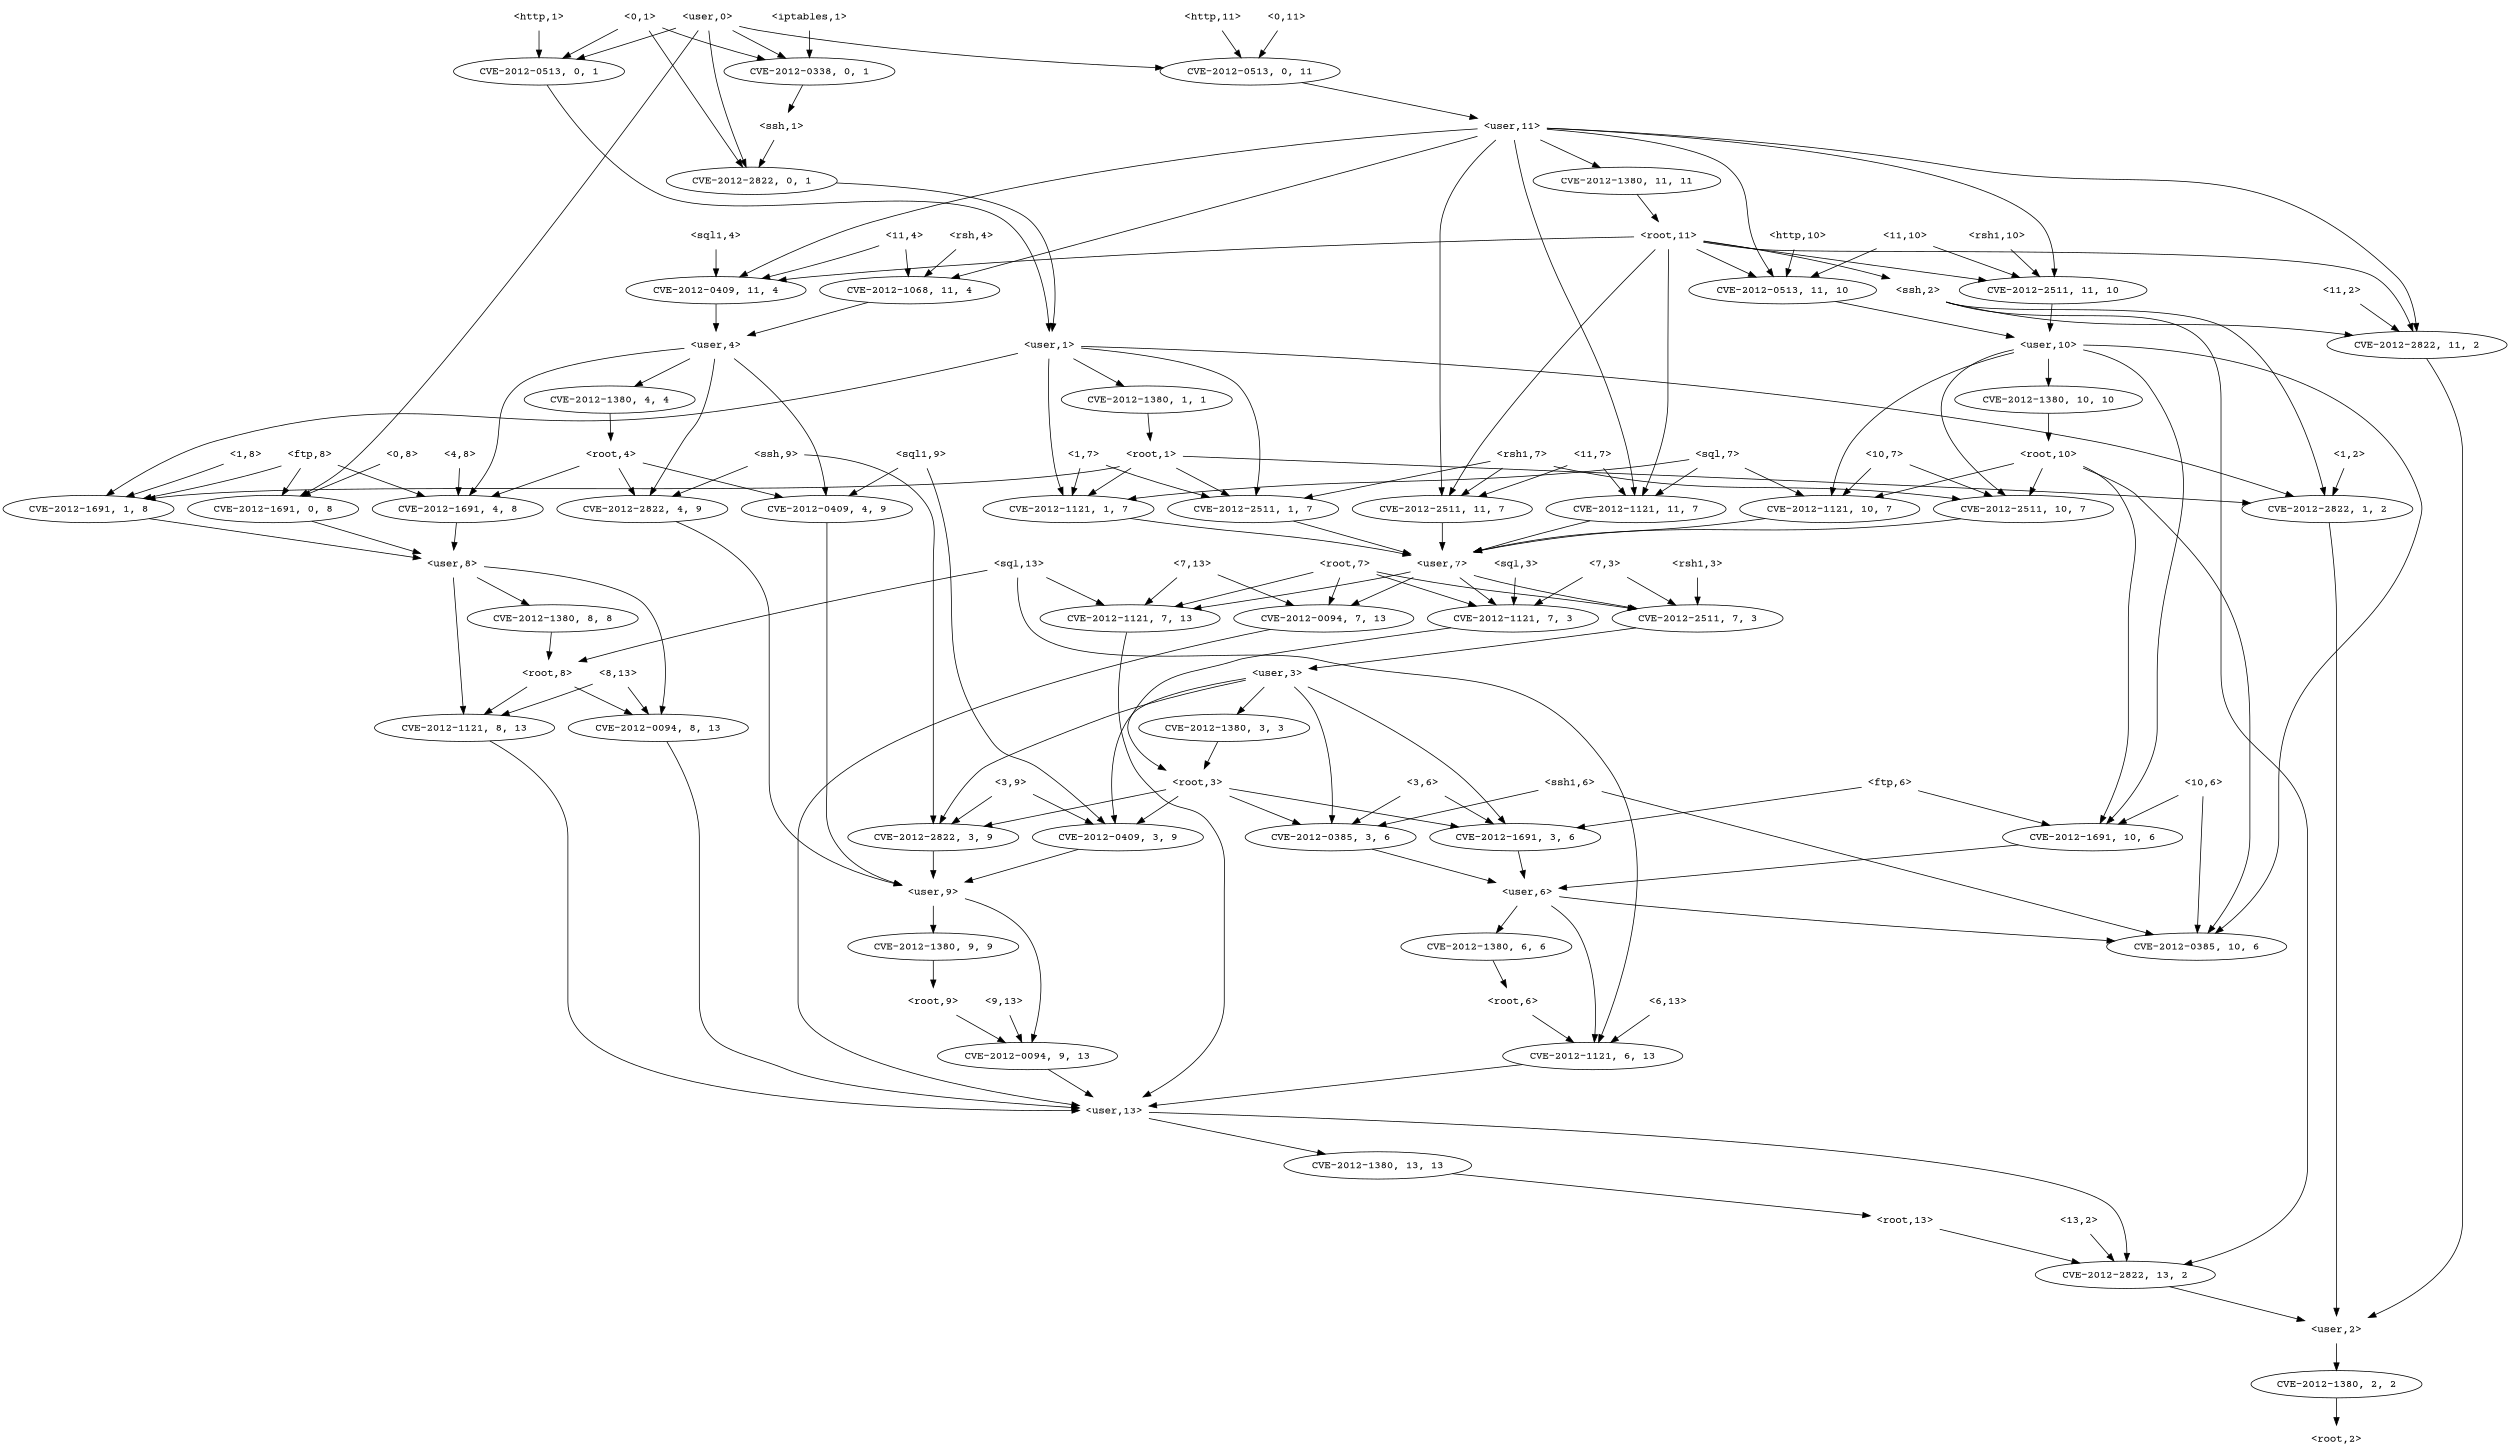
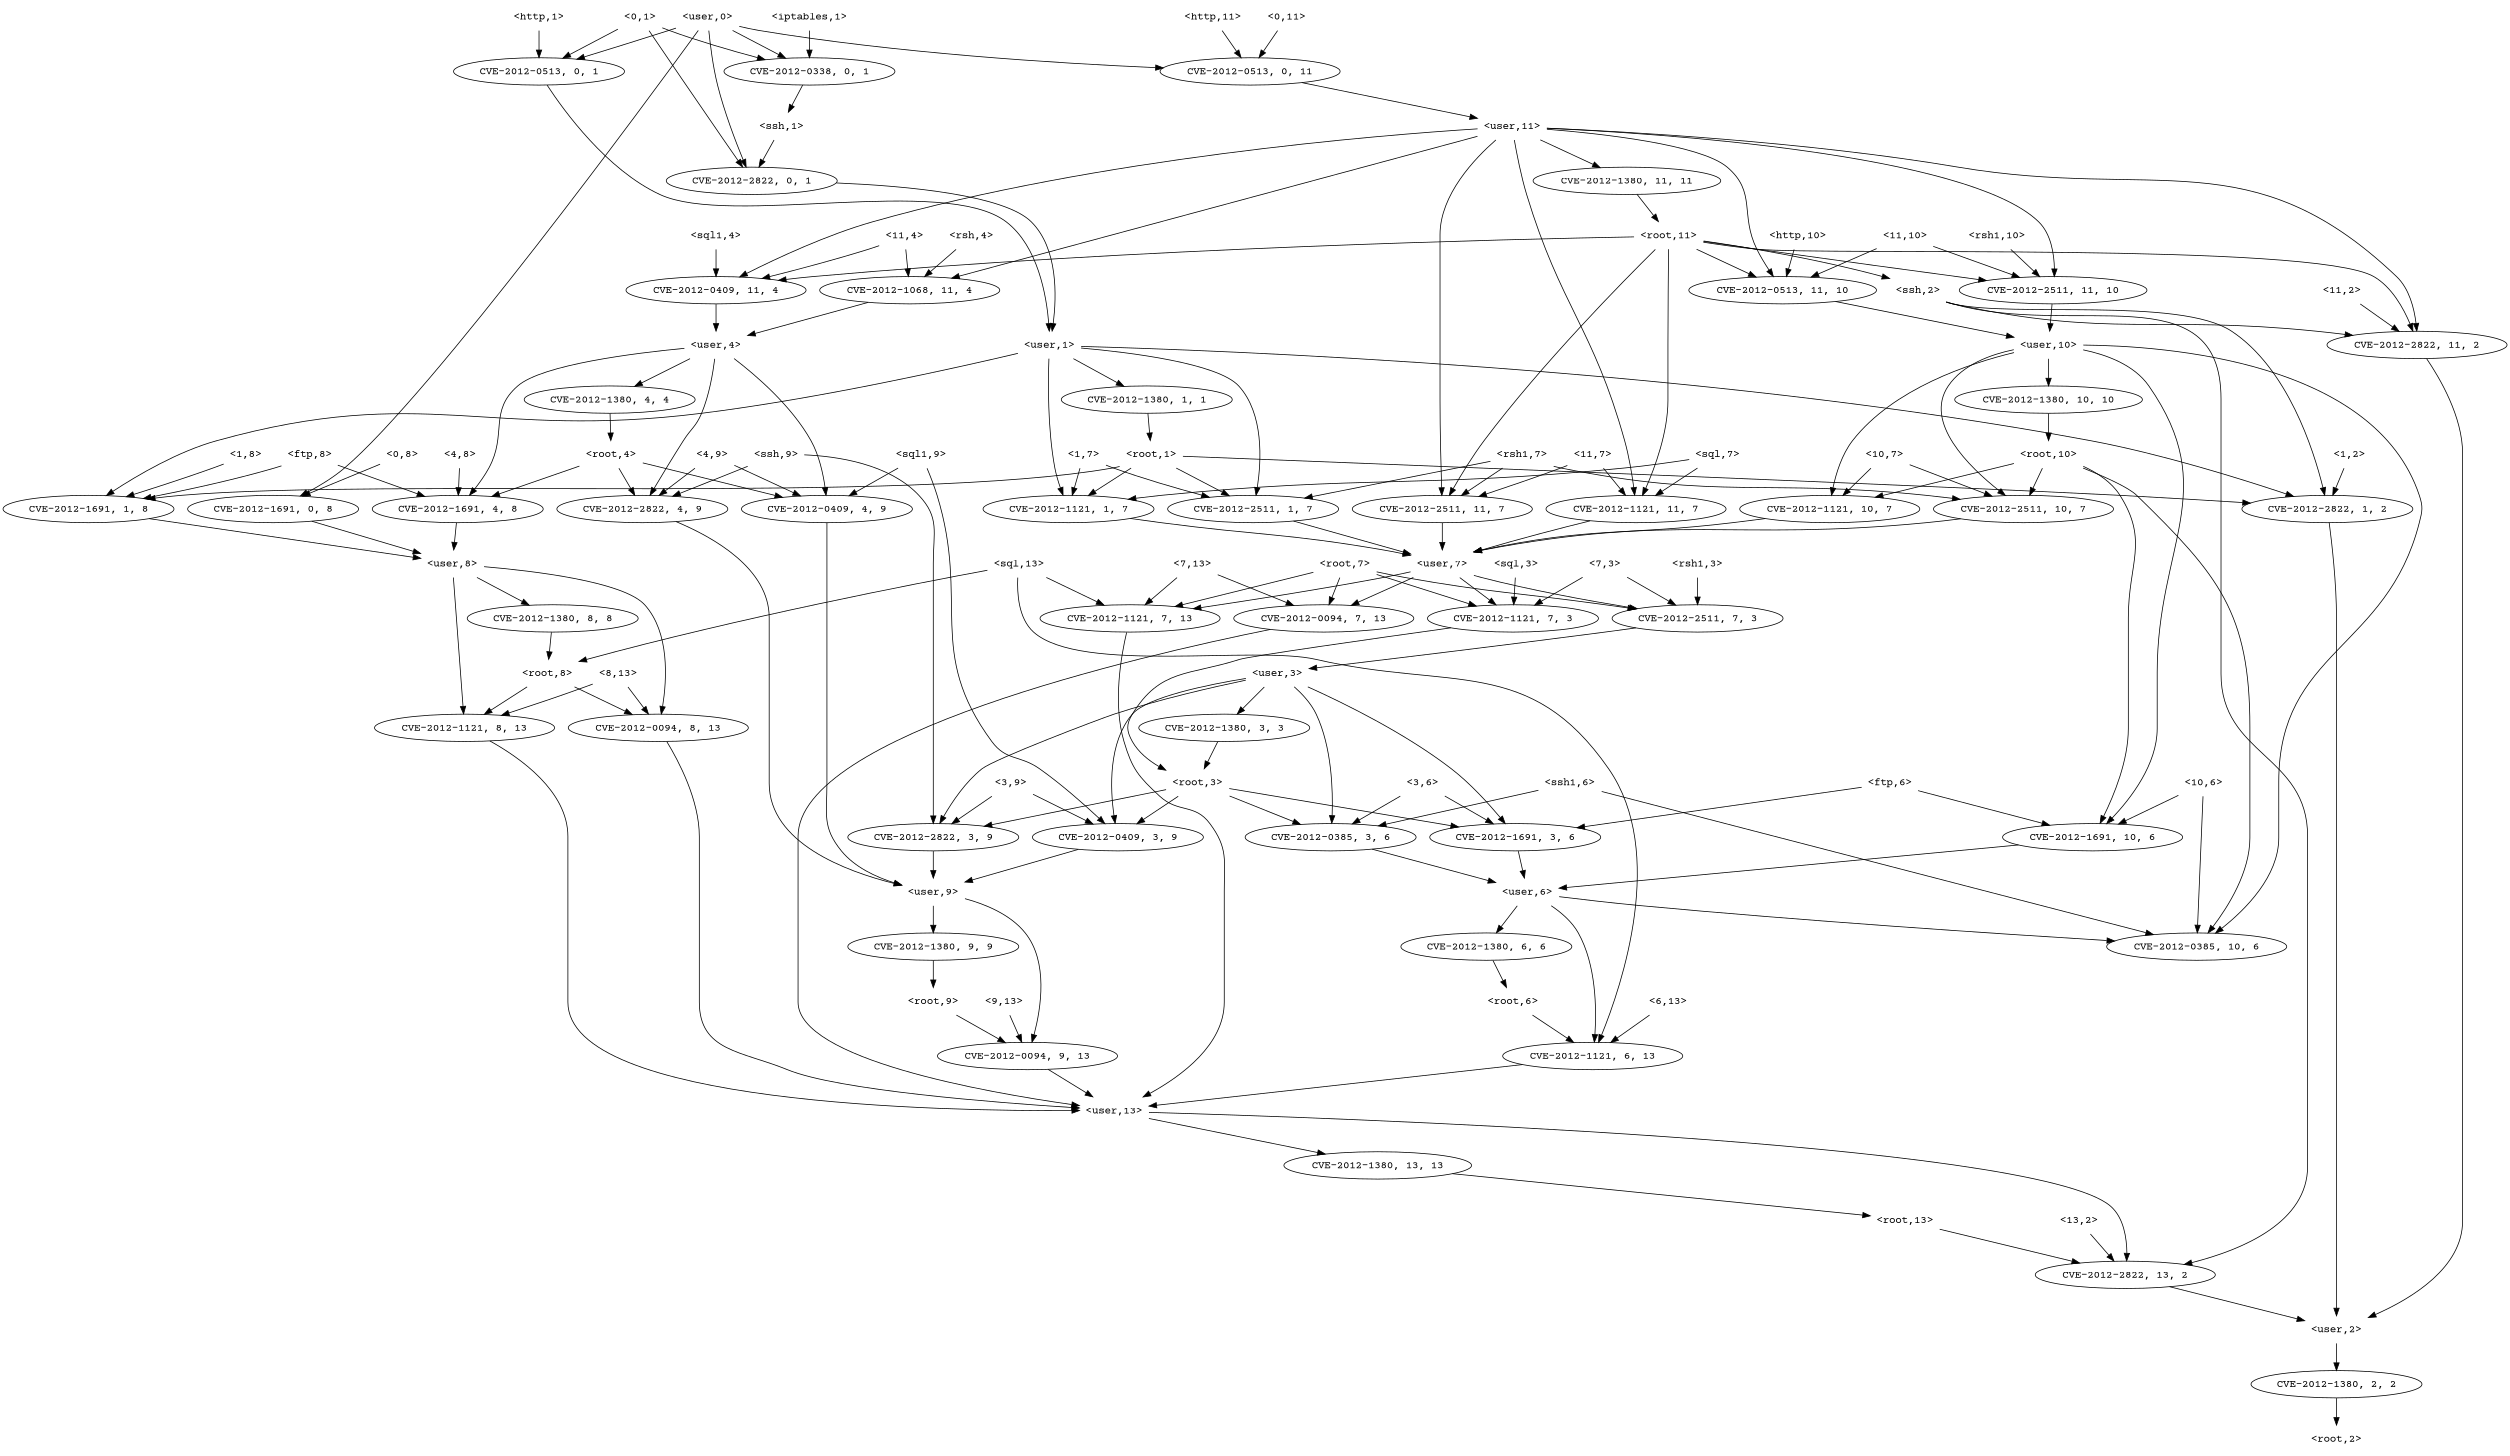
node "<4,9>": added
edge "<sql,7>" -> "CVE-2012-1121, 10, 7": removed
edge "<ftp,8>" -> "CVE-2012-1691, 0, 8": removed
